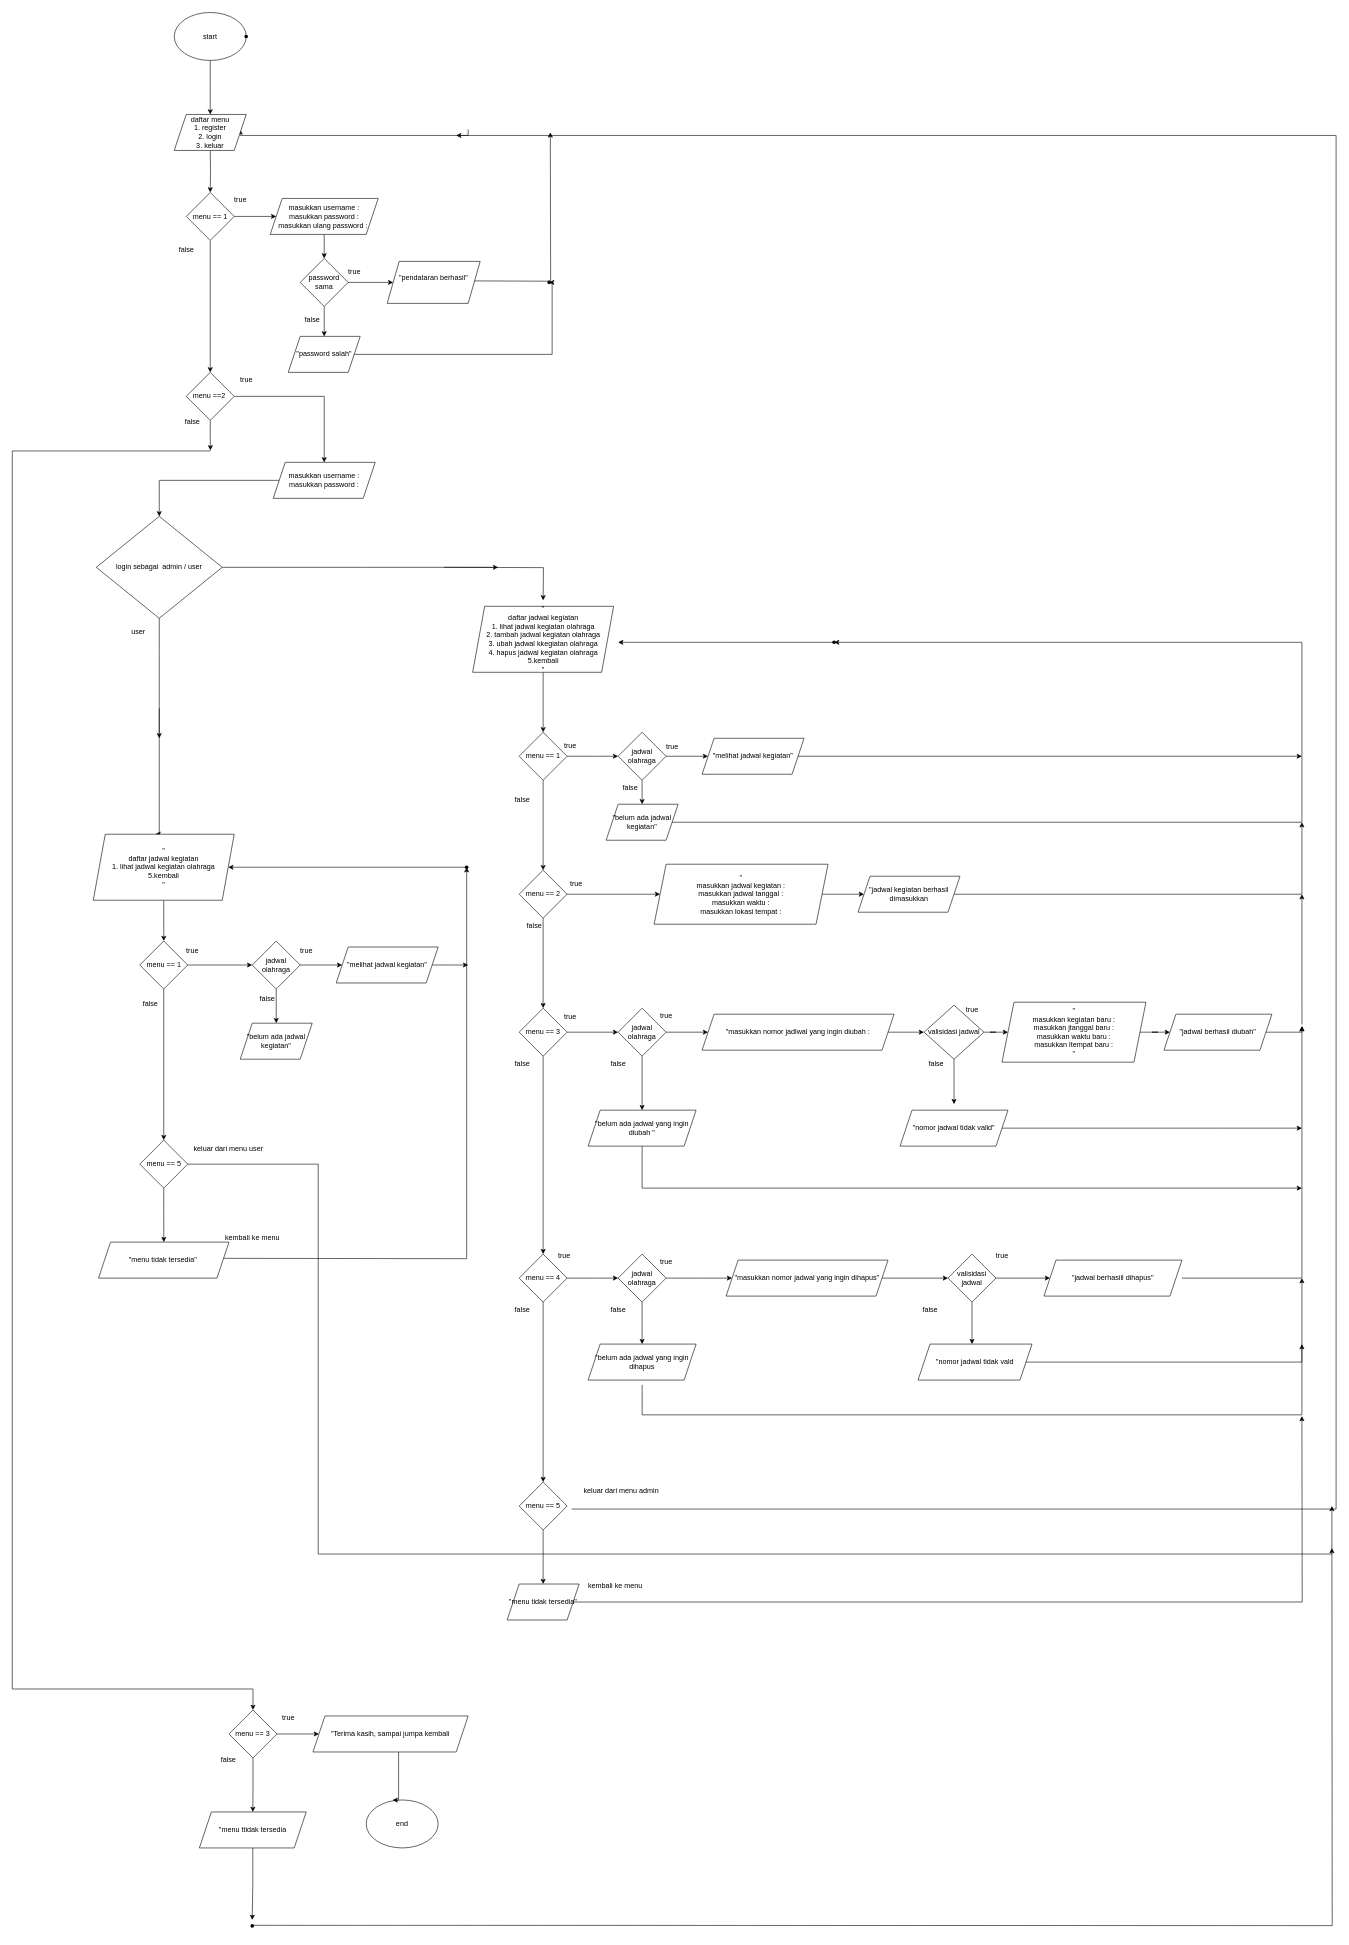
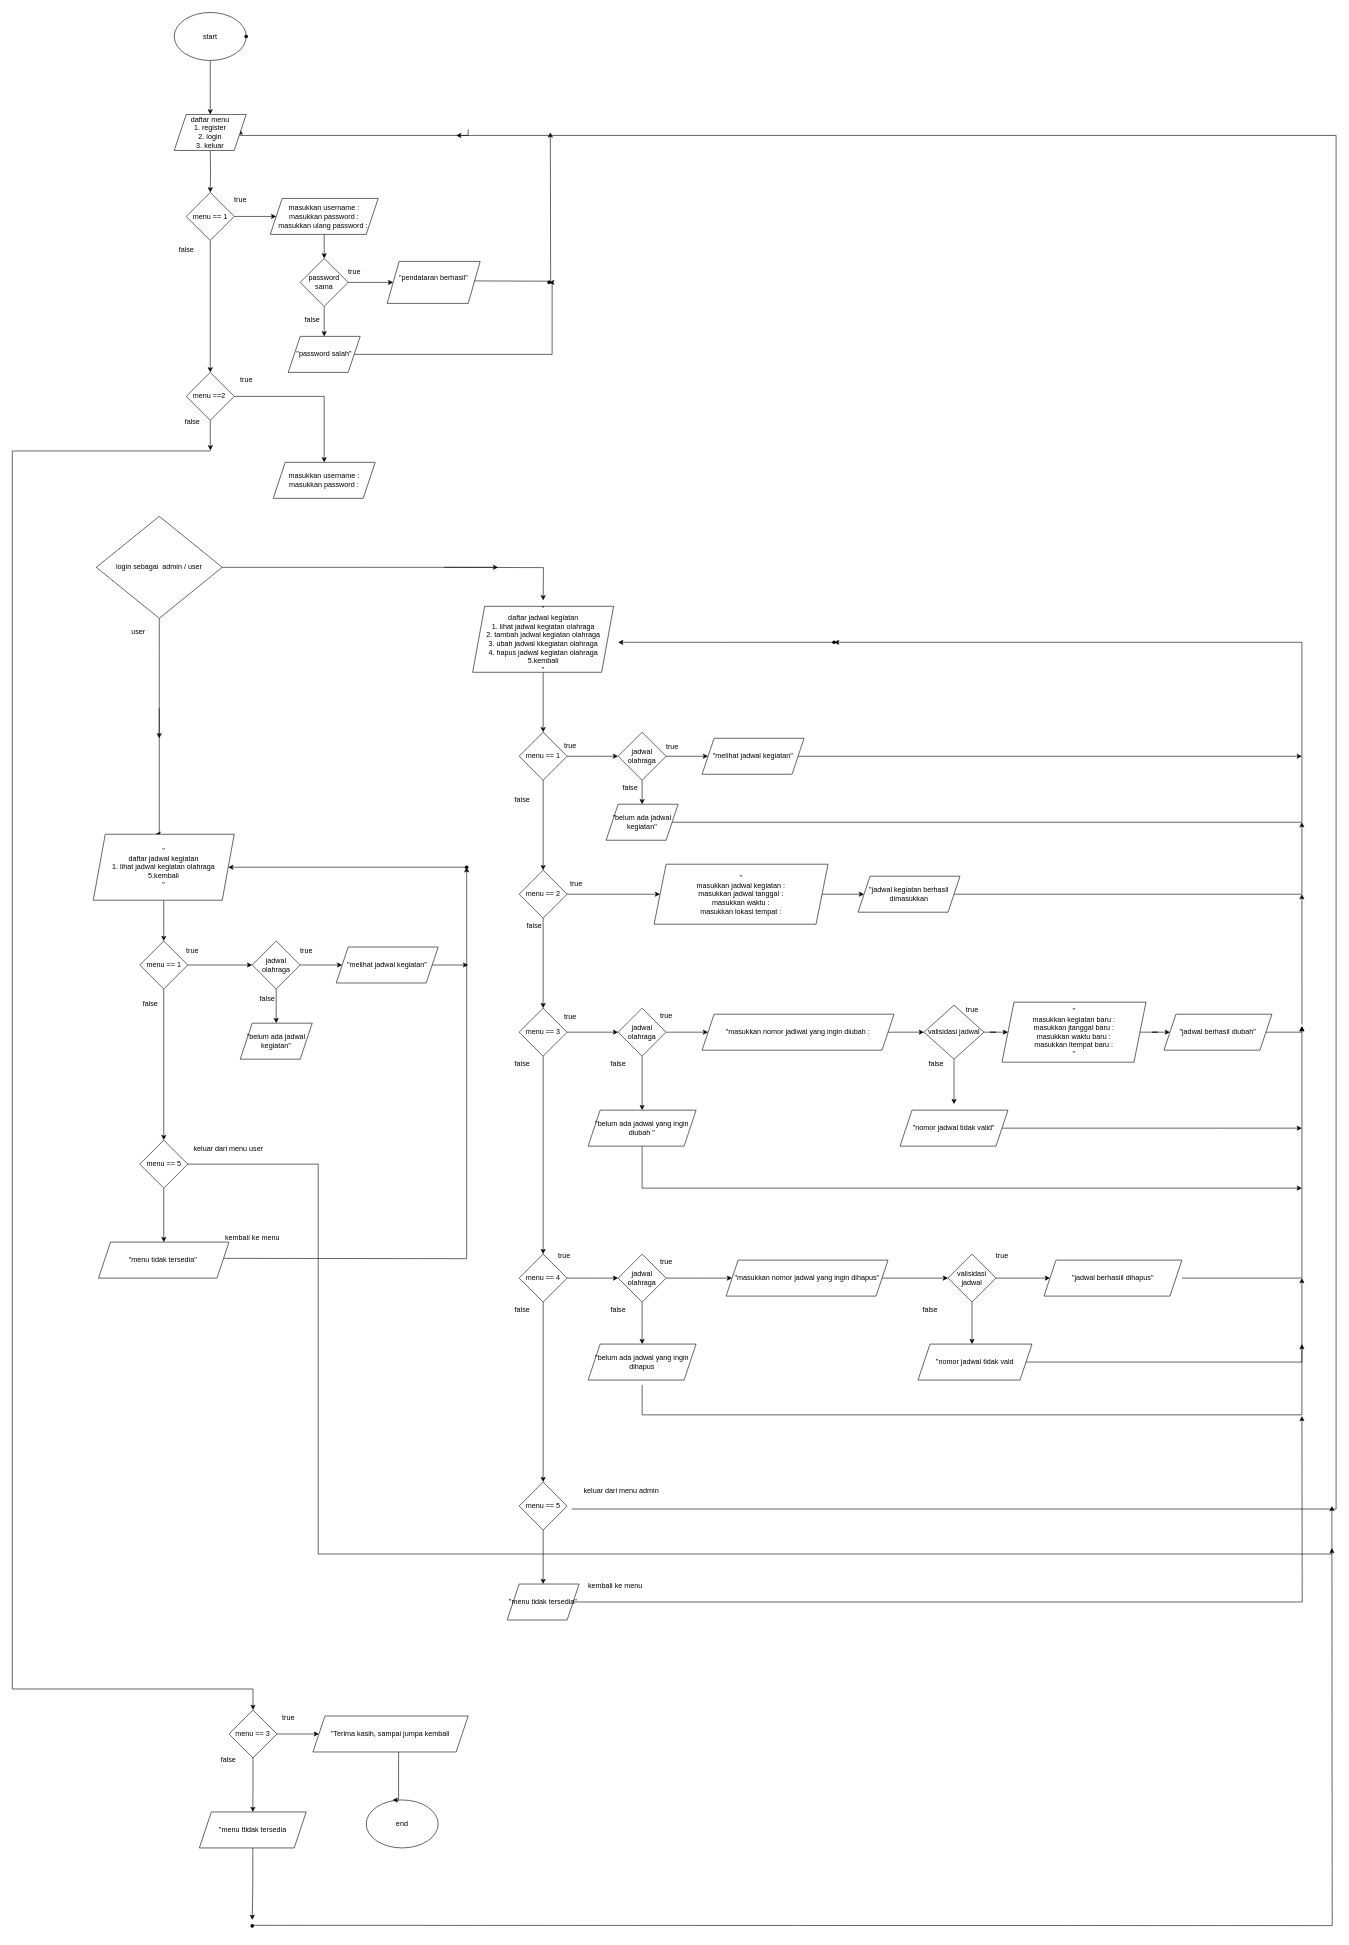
edge "masukkan username : masukkan password :" -> "login sebagai admin / user": removed
